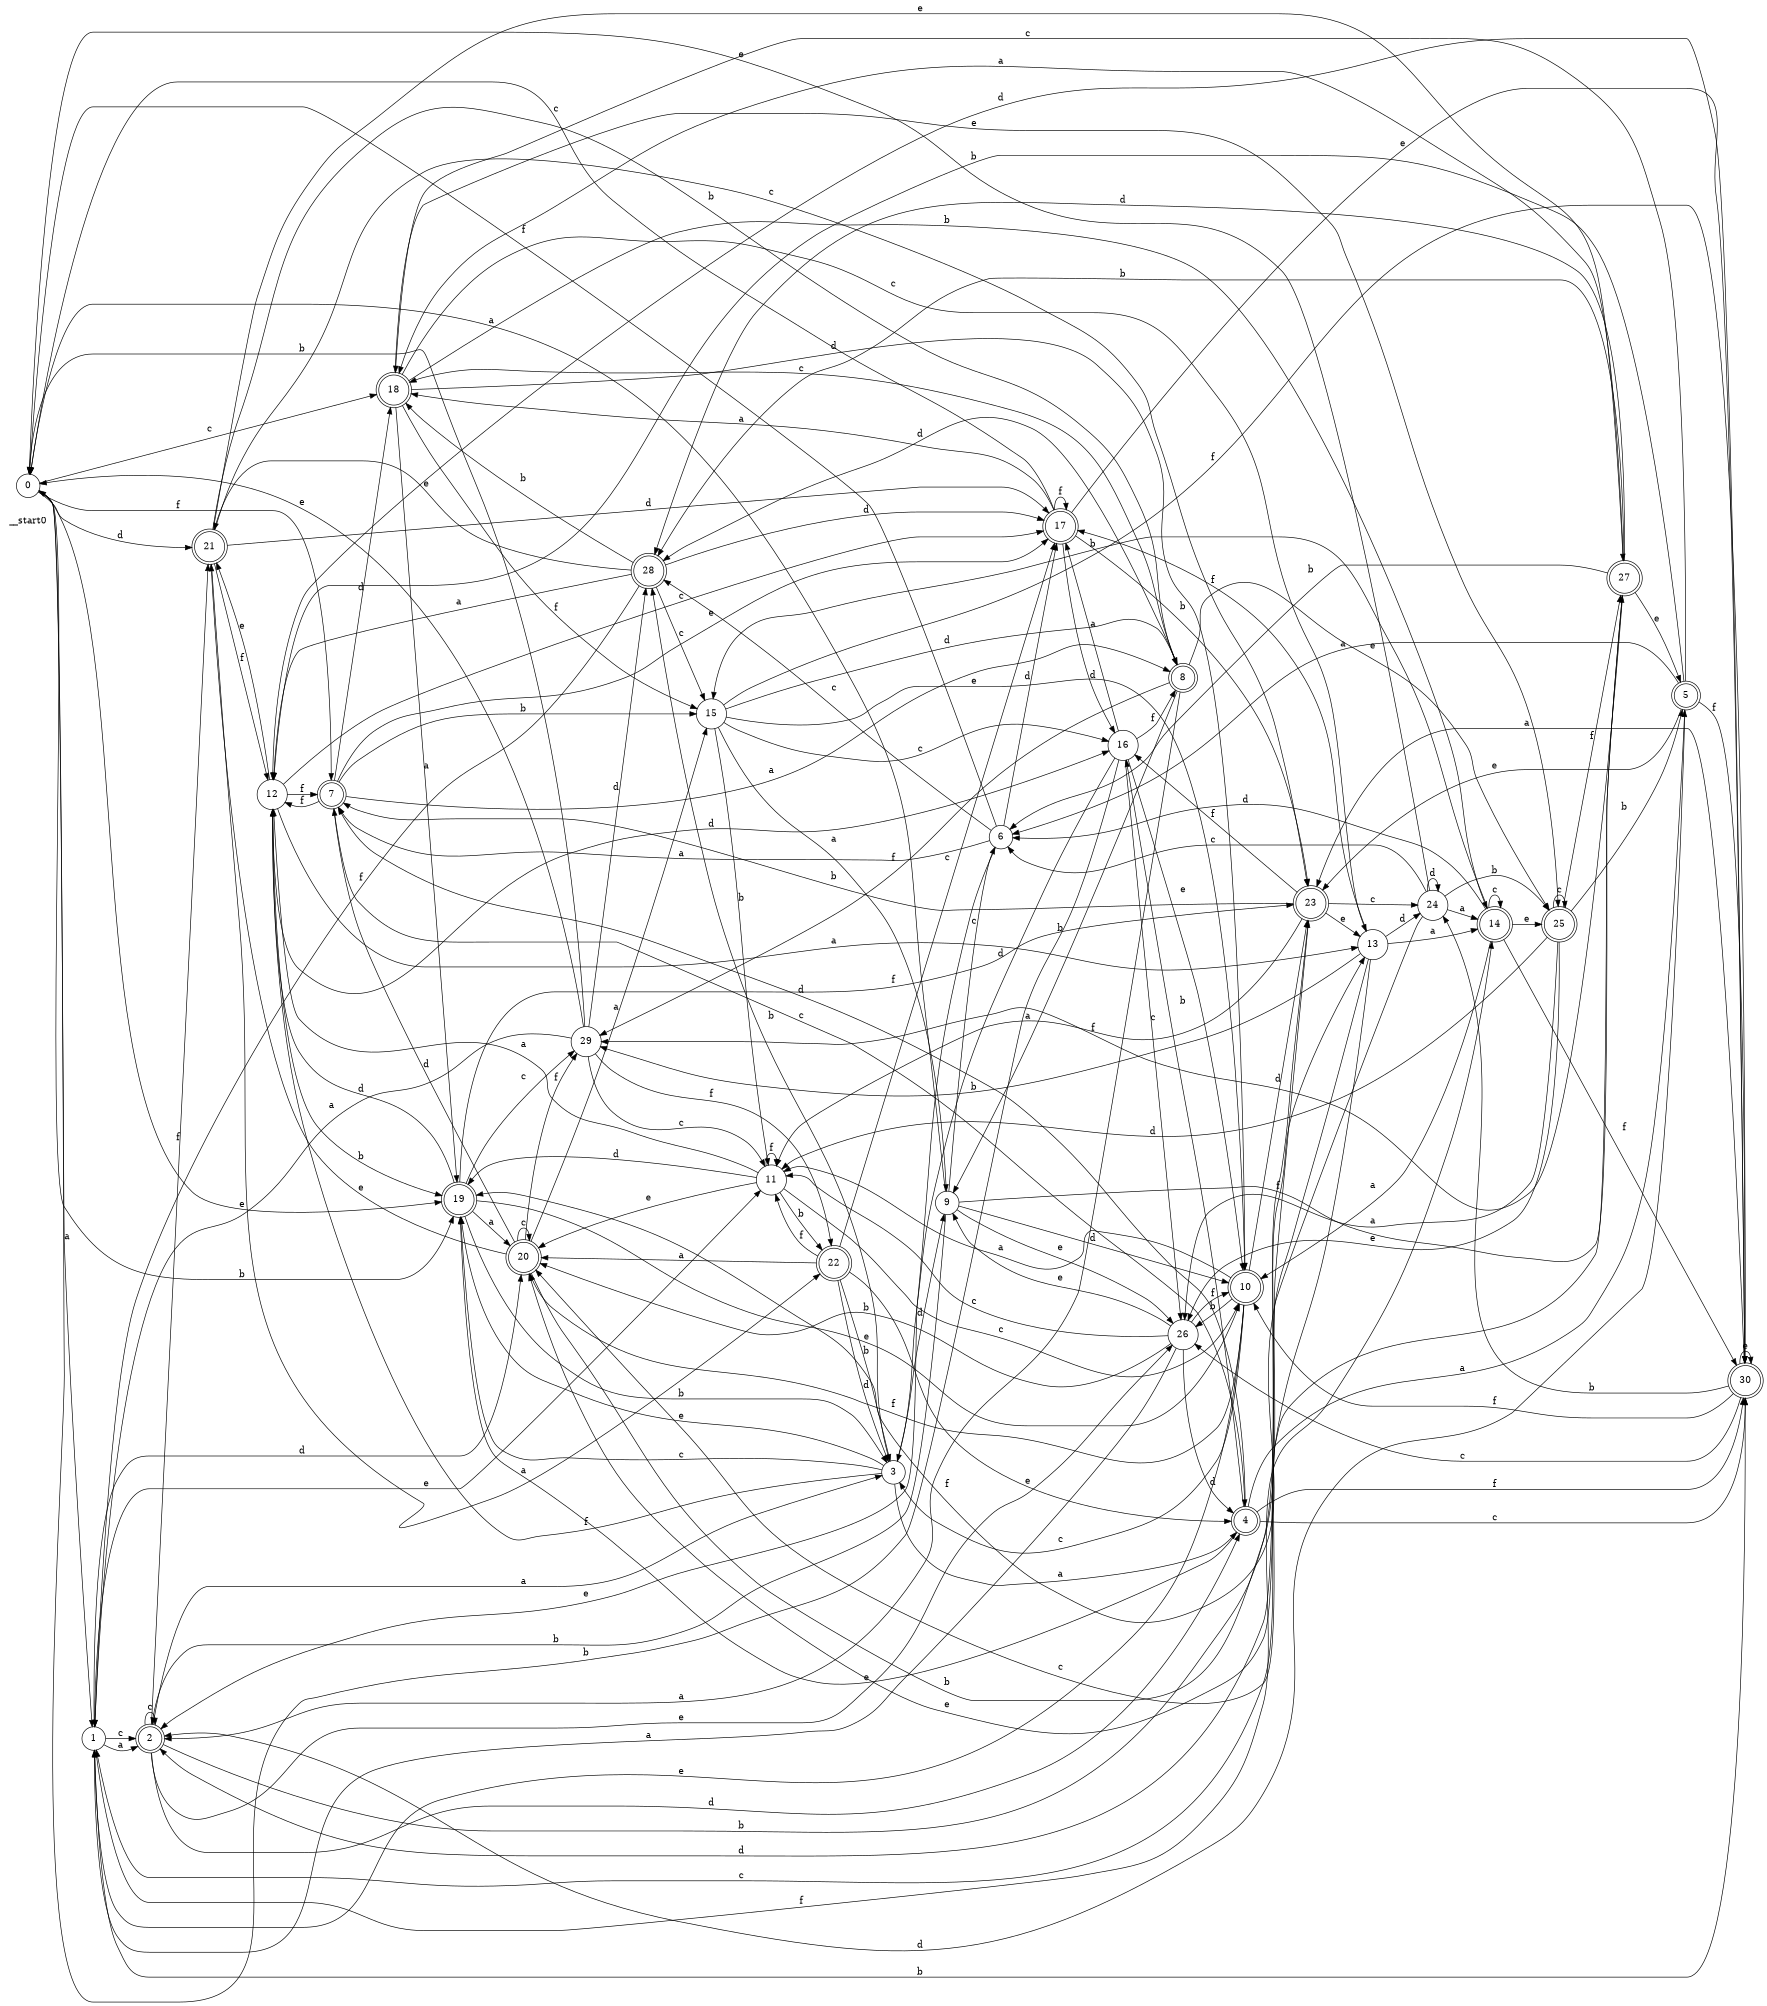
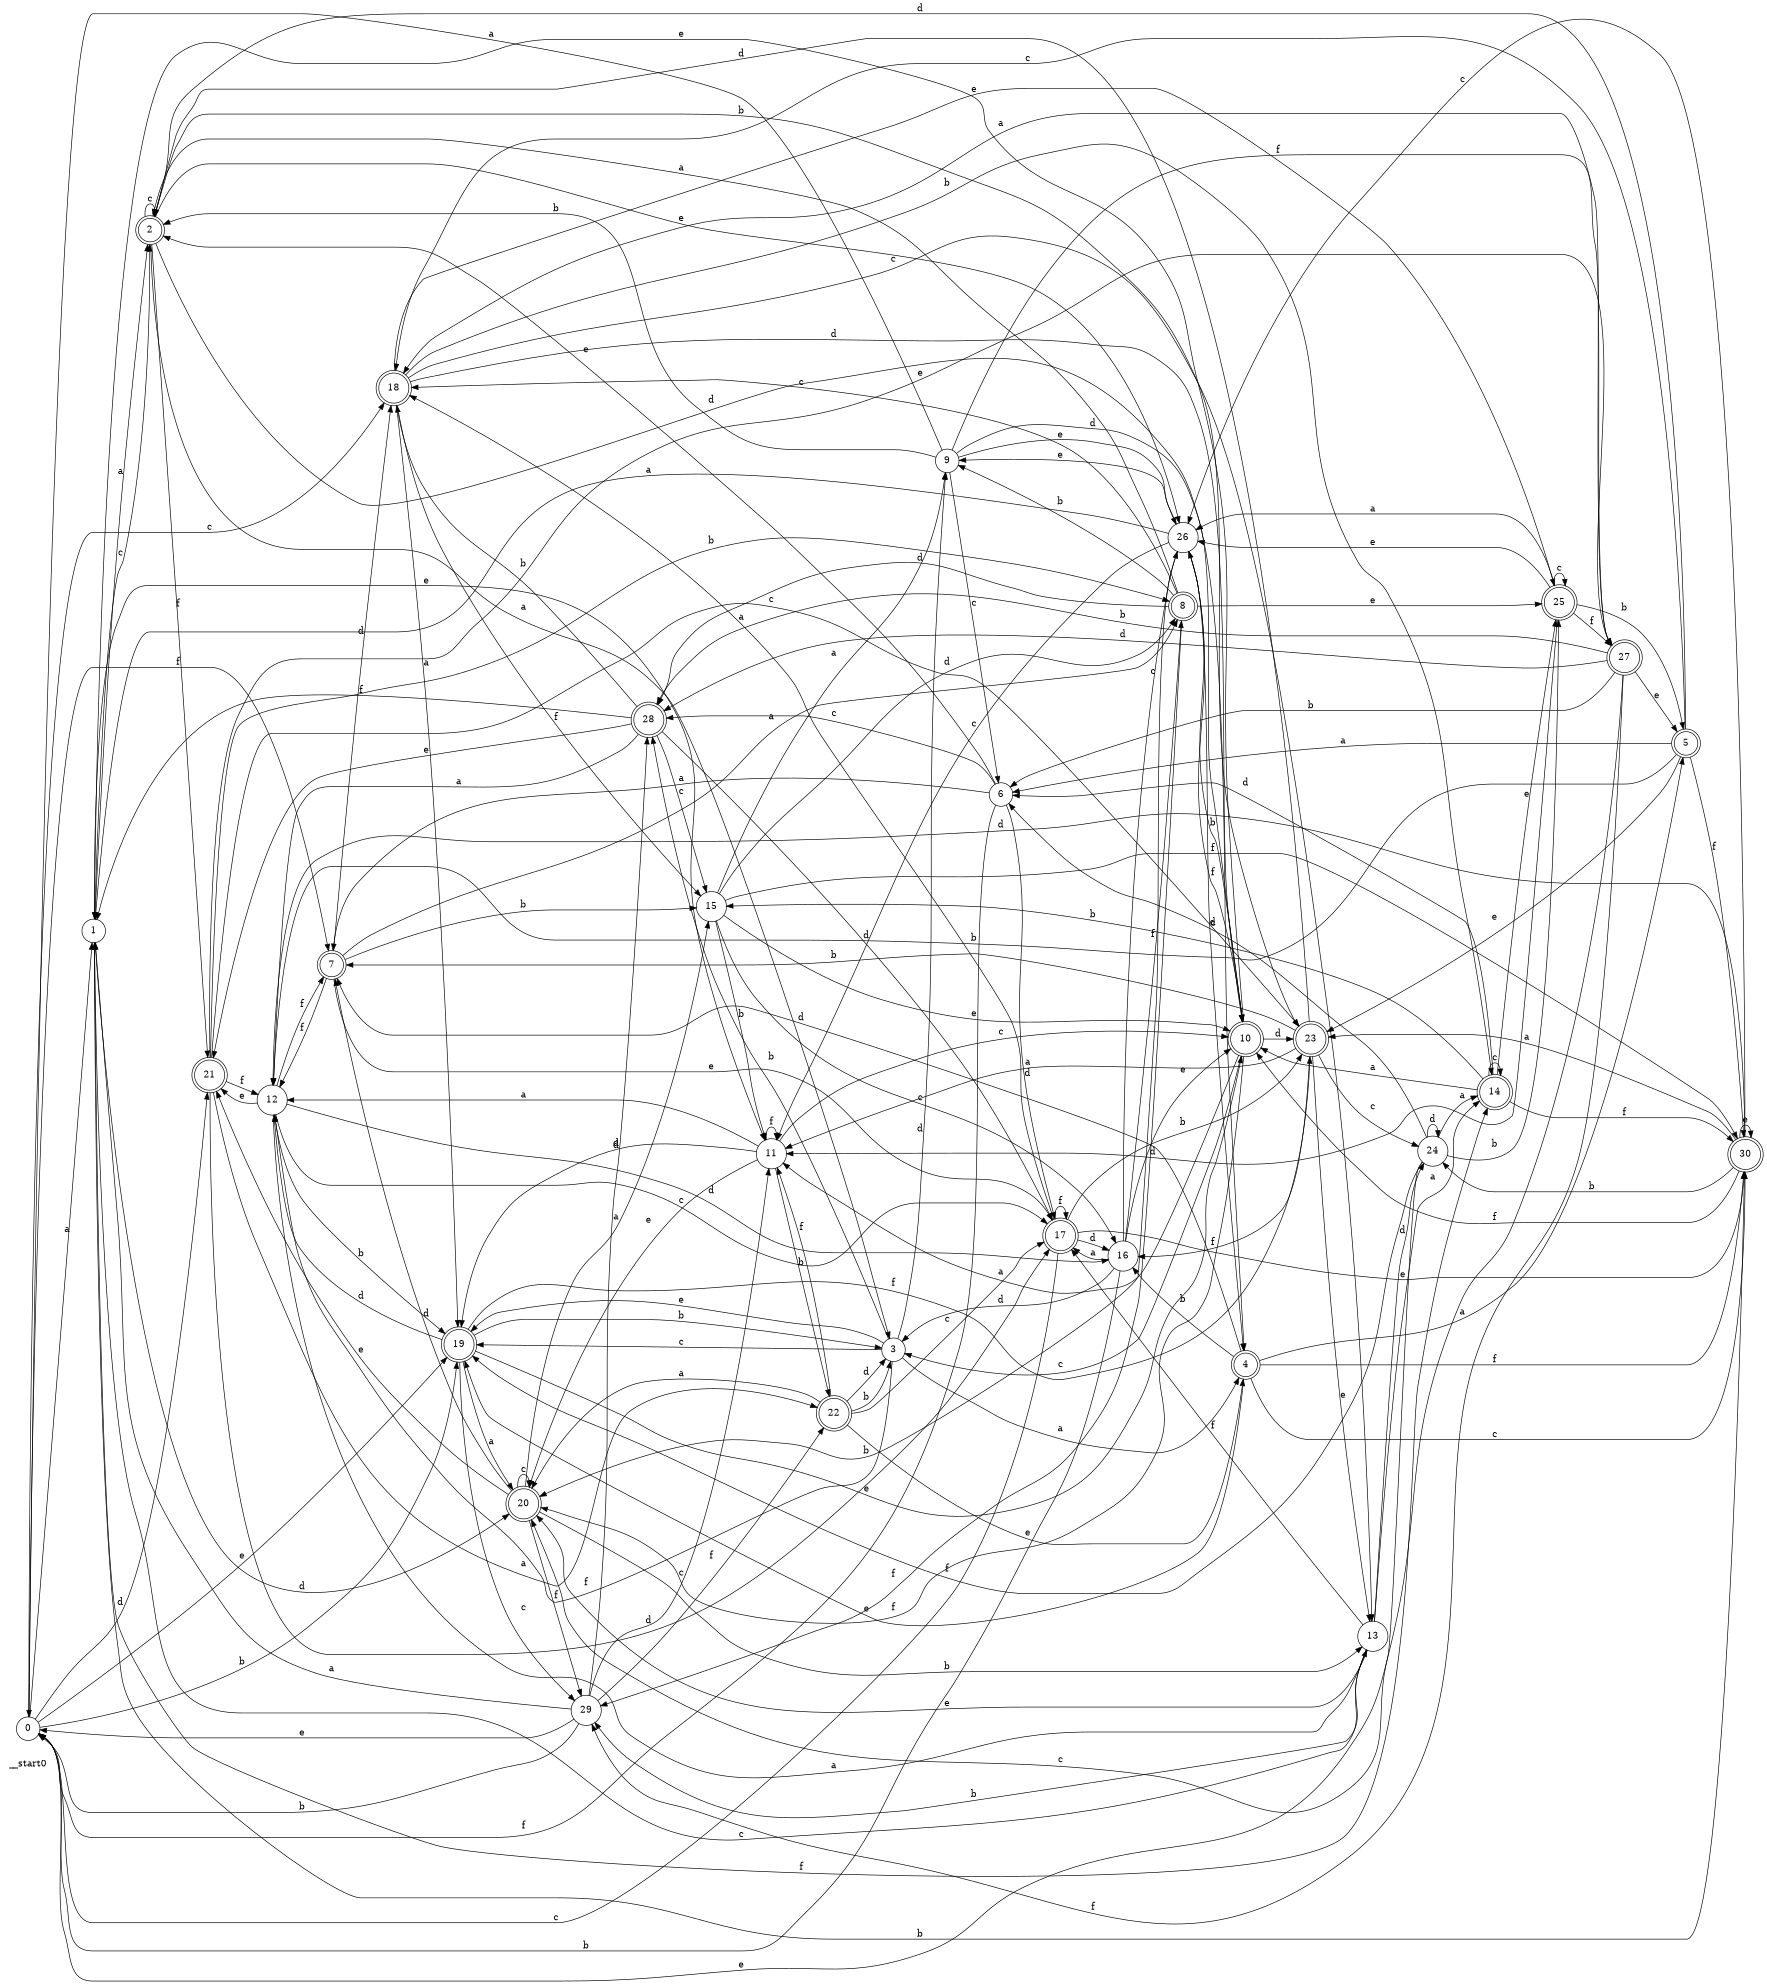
edge "7" -> "4": removed, label "c"
